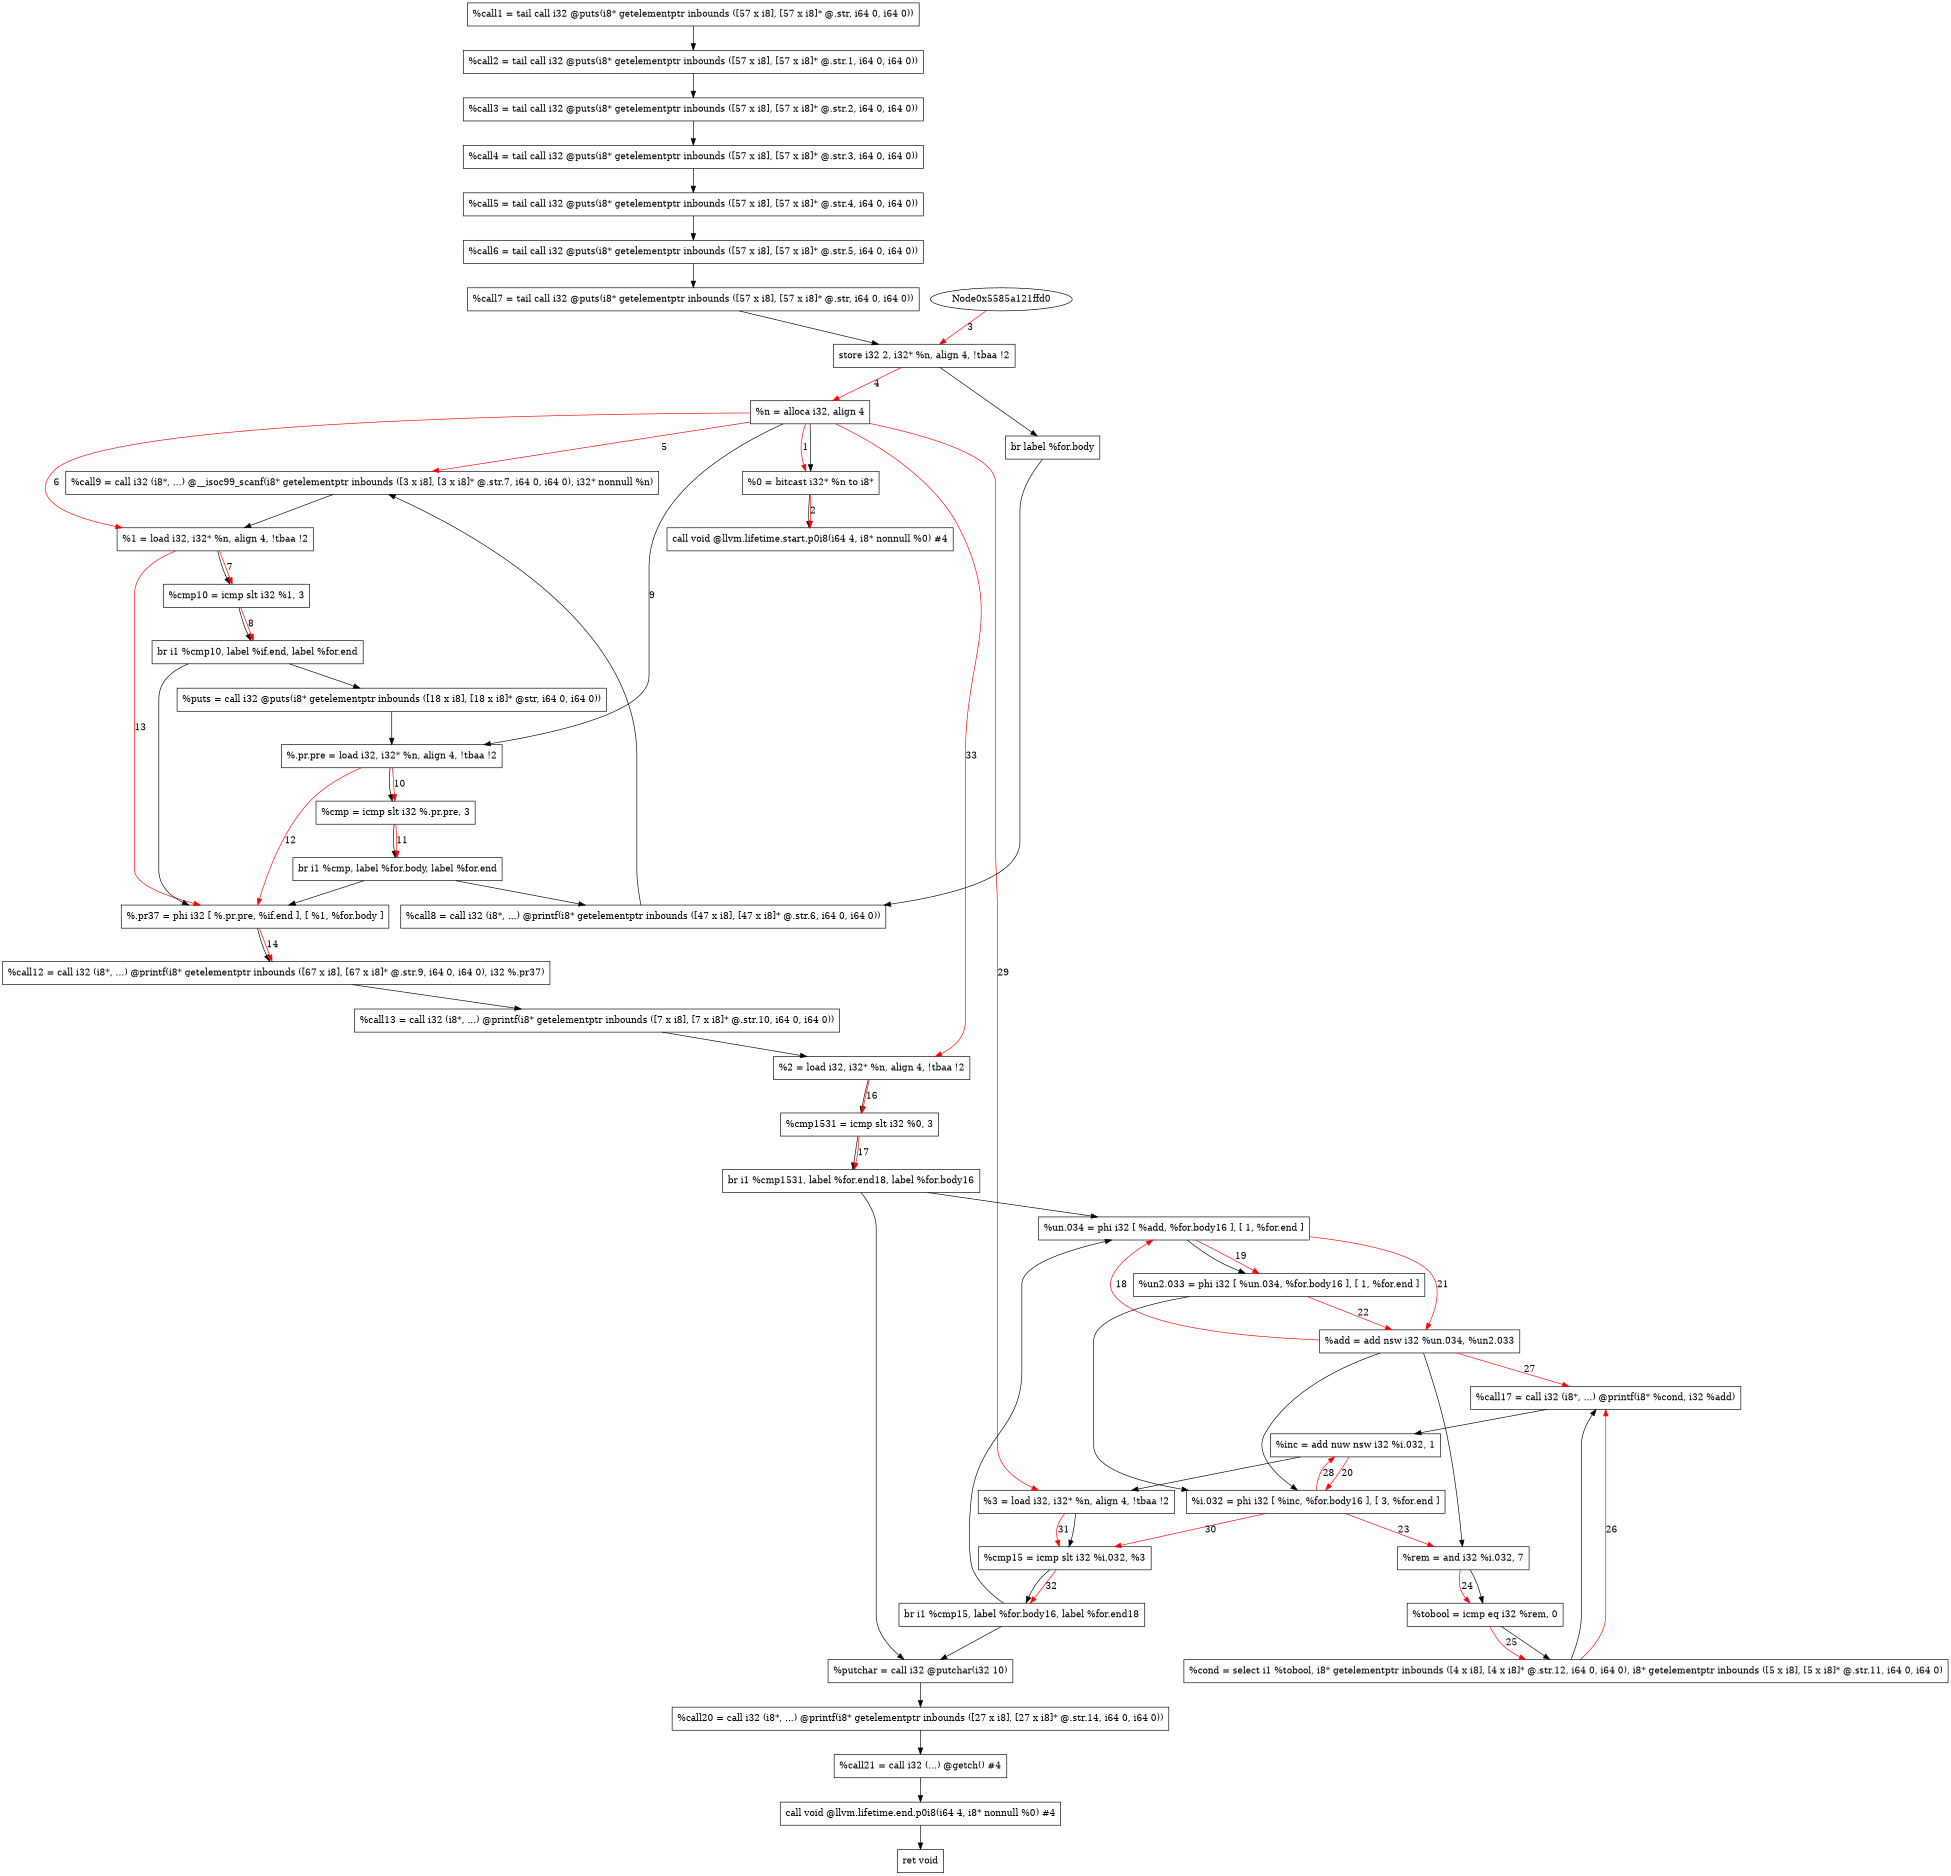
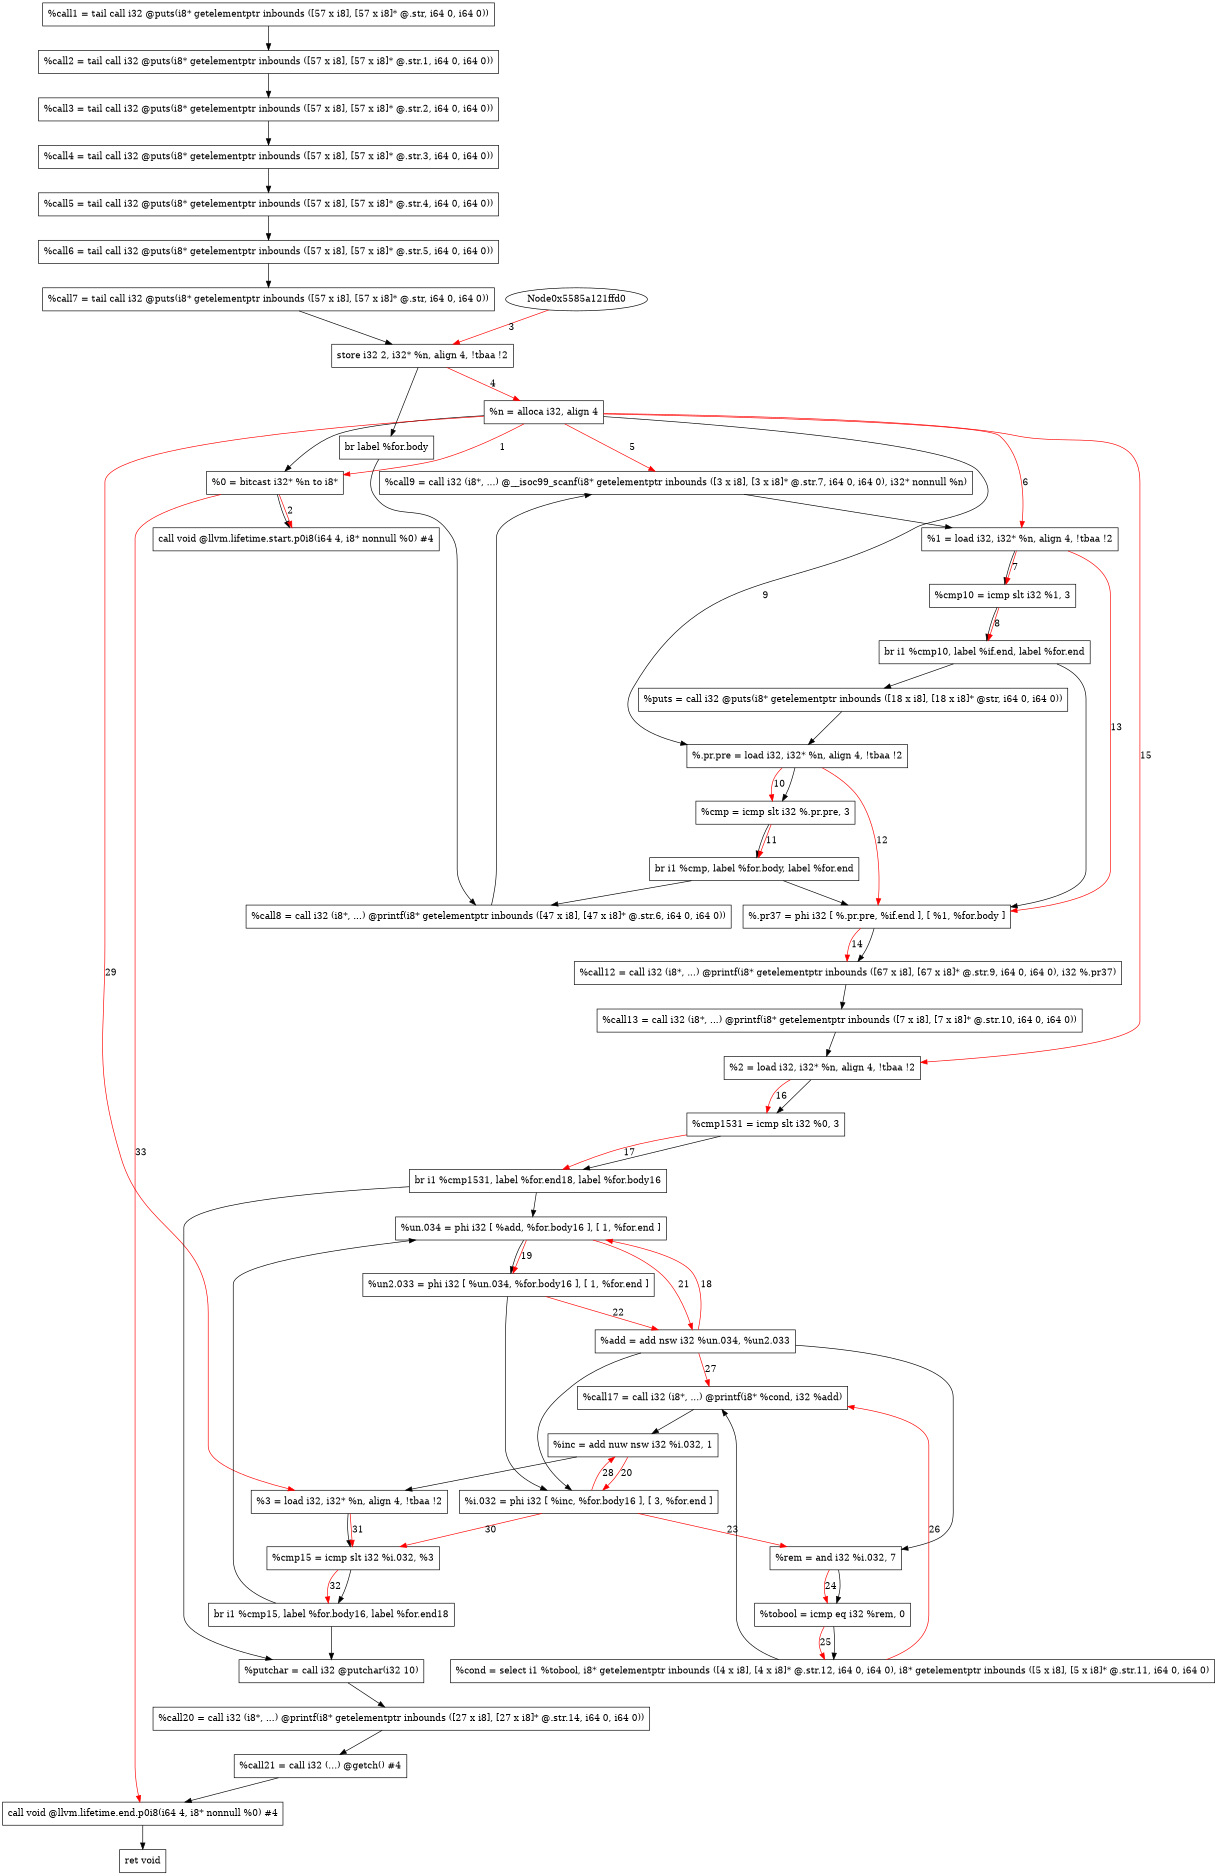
edge "%n = alloca i32, align 4" -> "%2 = load i32, i32* %n, align 4, !tbaa !2": label "33" -> "15"
edge "%0 = bitcast i32* %n to i8*" -> "call void @llvm.lifetime.end.p0i8(i64 4, i8* nonnull %0) #4": added, label "33"
